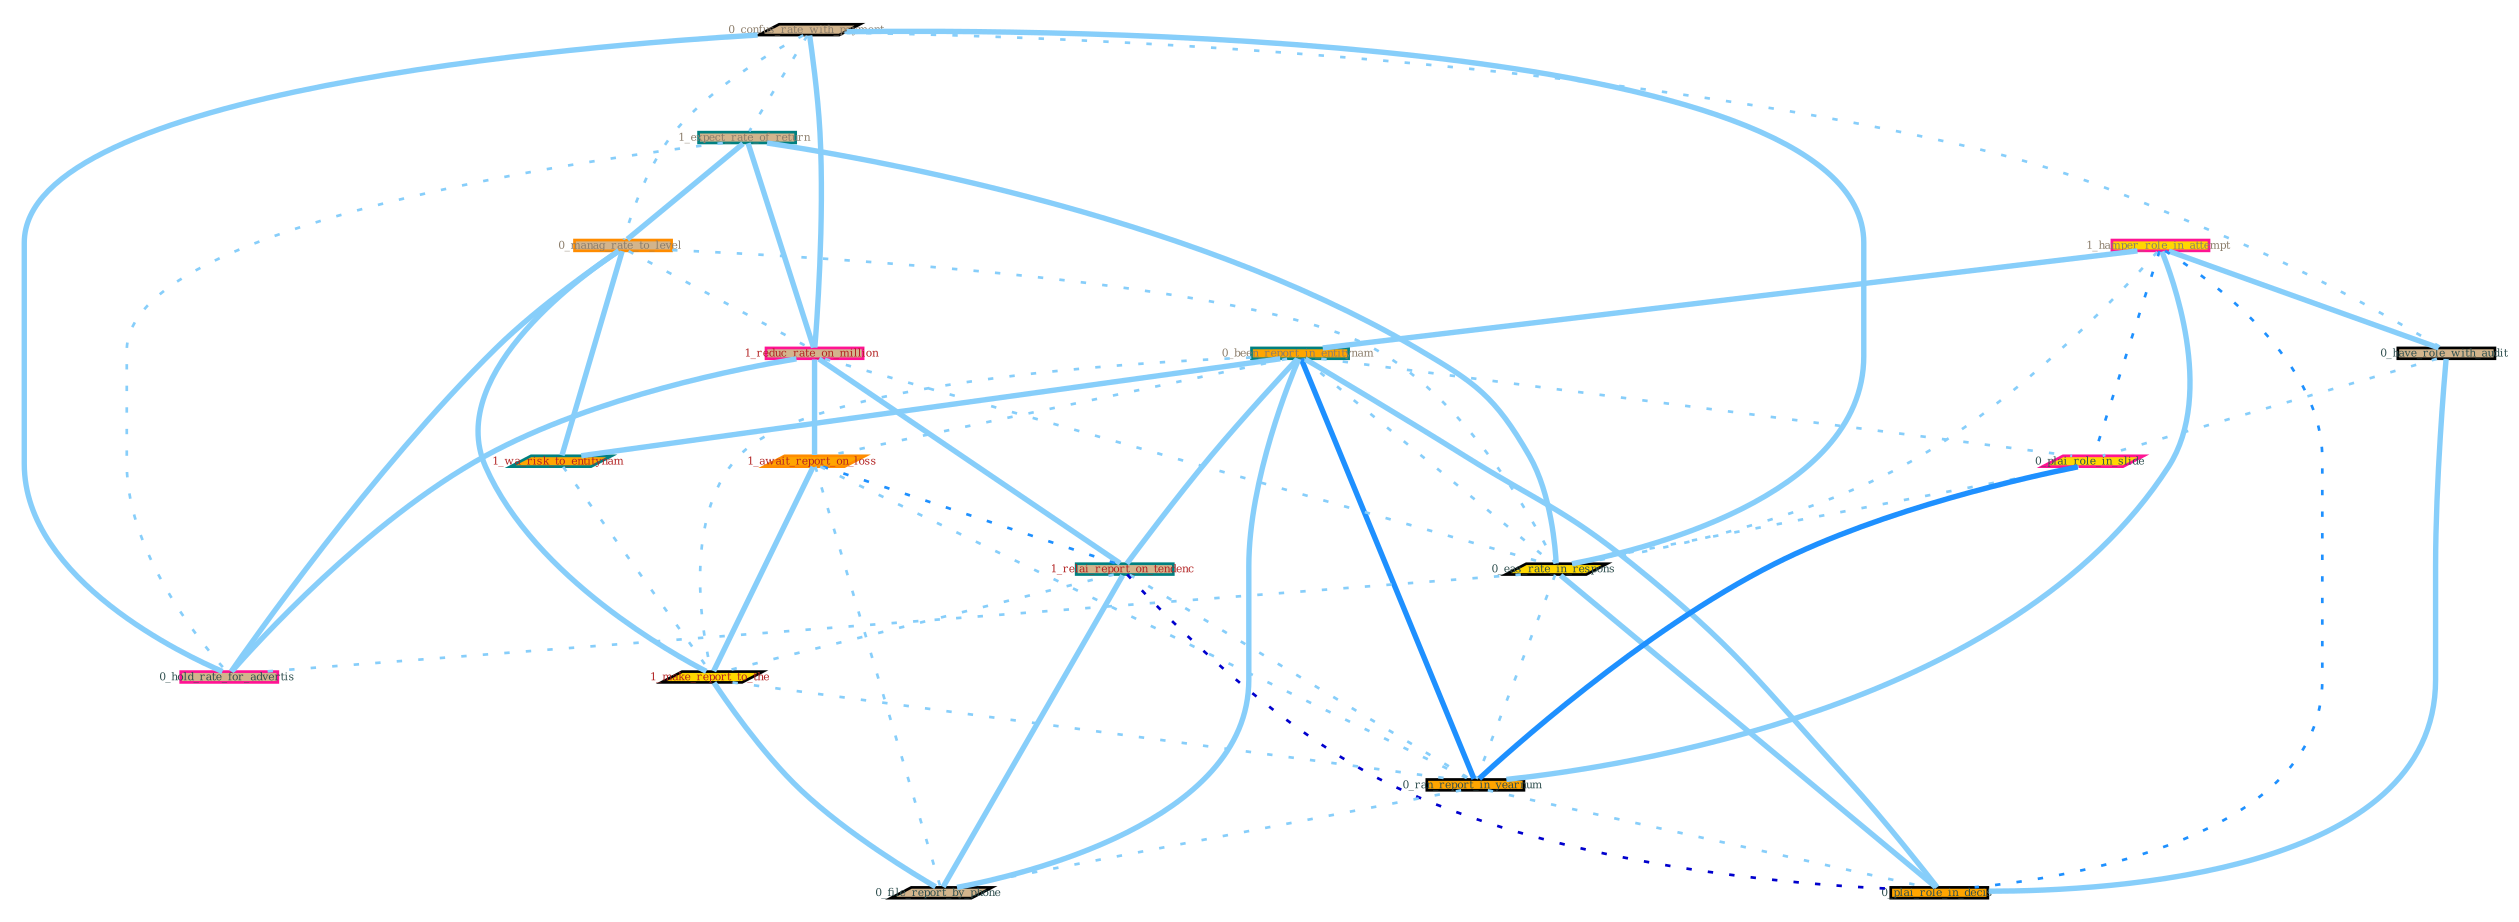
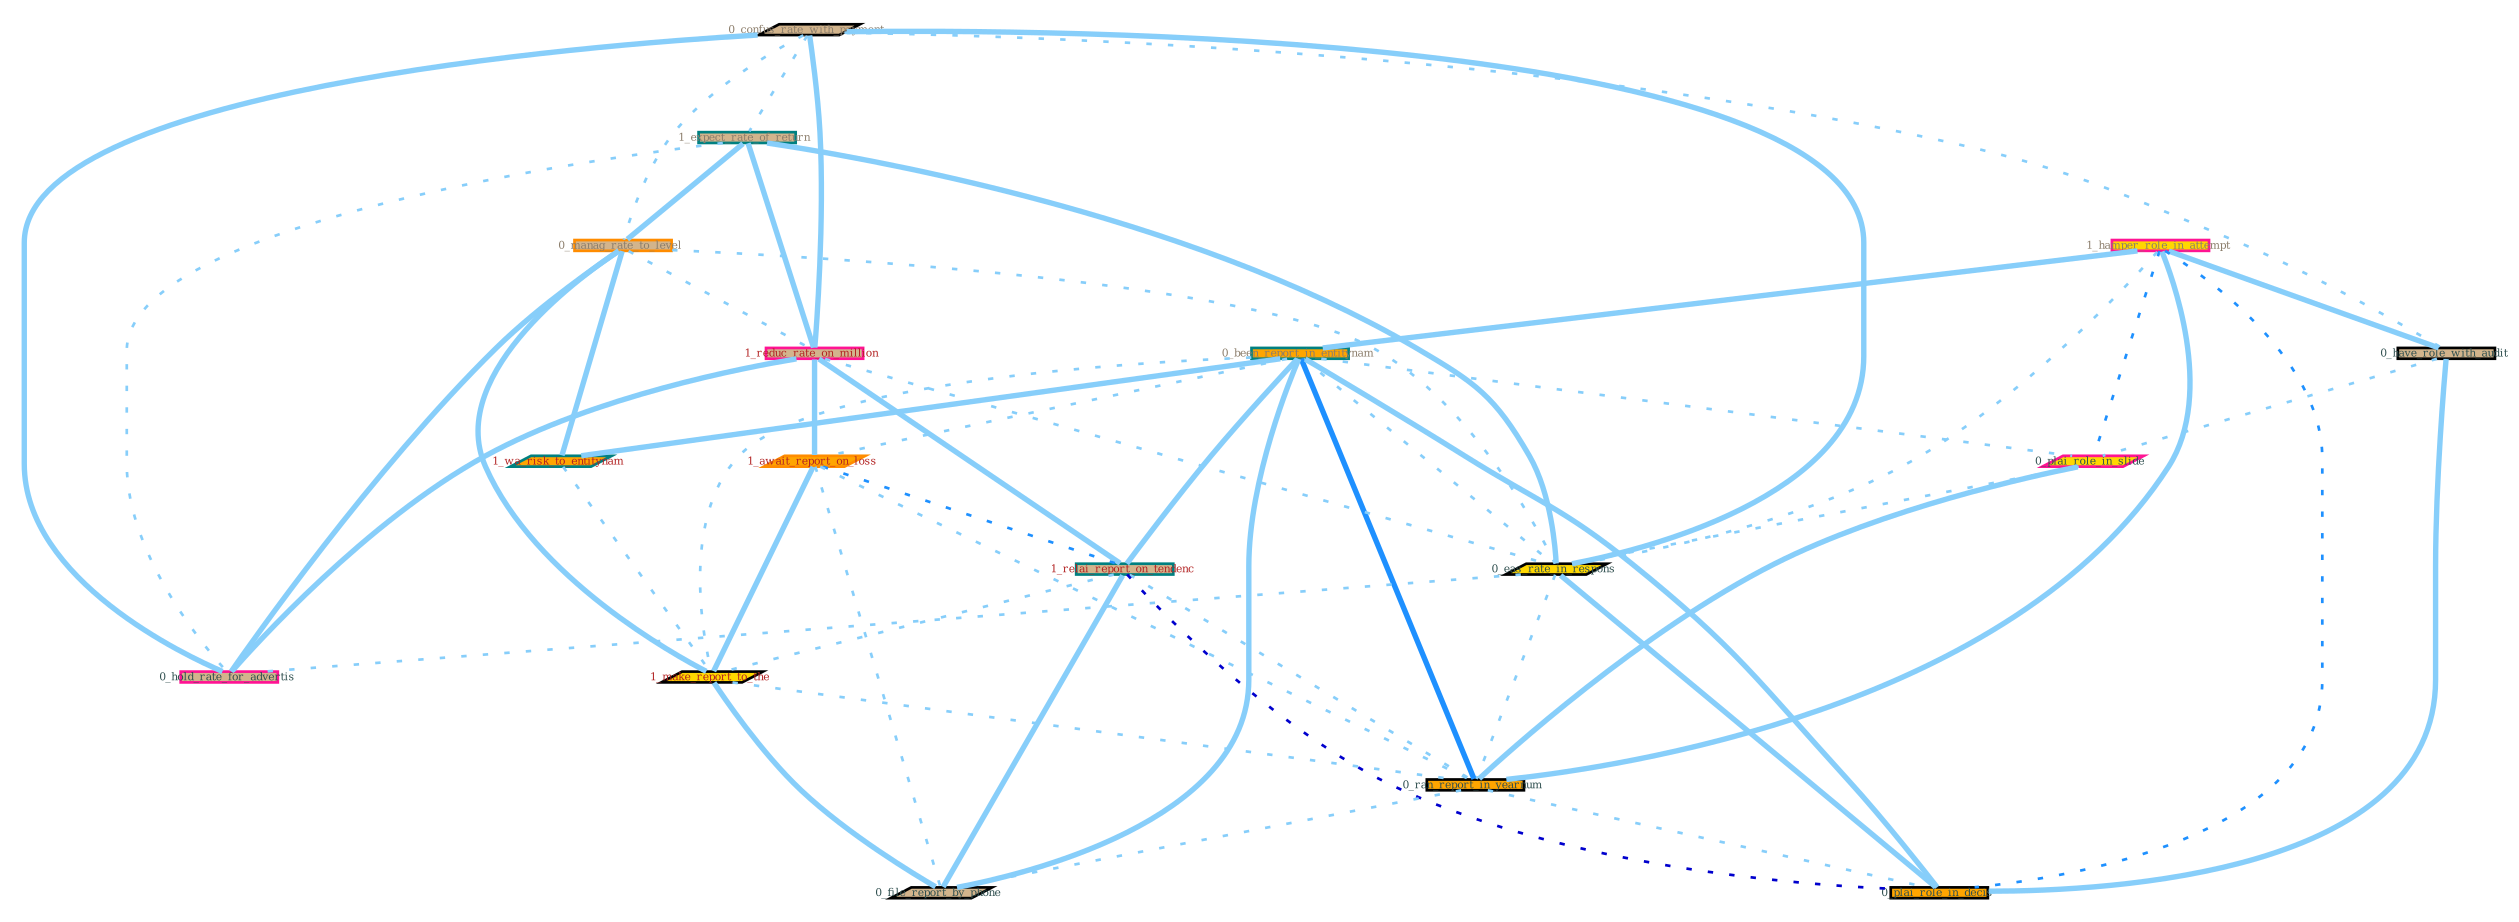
edge "0_plai_role_in_slide" -- "0_ran_report_in_yearnum": color #1e90ff -> #87cefa
